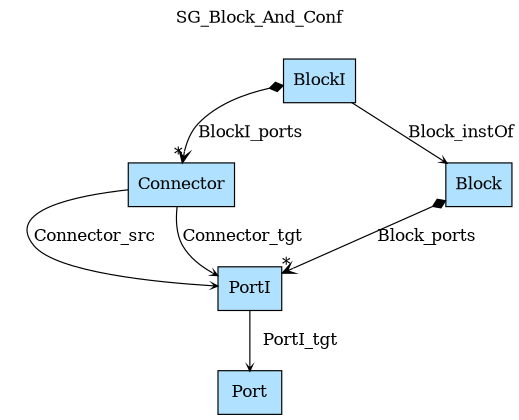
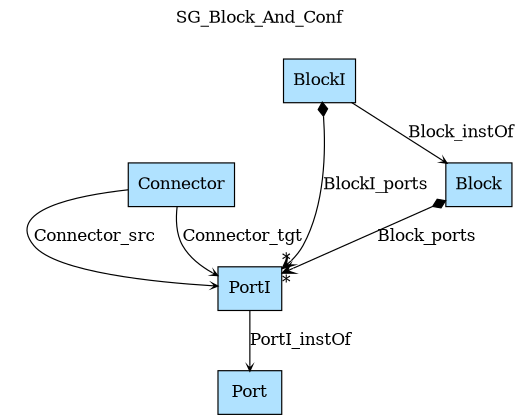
edge "BlockI" -- "Connector": now "BlockI" -- "PortI"
edge "PortI" -> "Port": label "PortI_tgt" -> "PortI_instOf"
